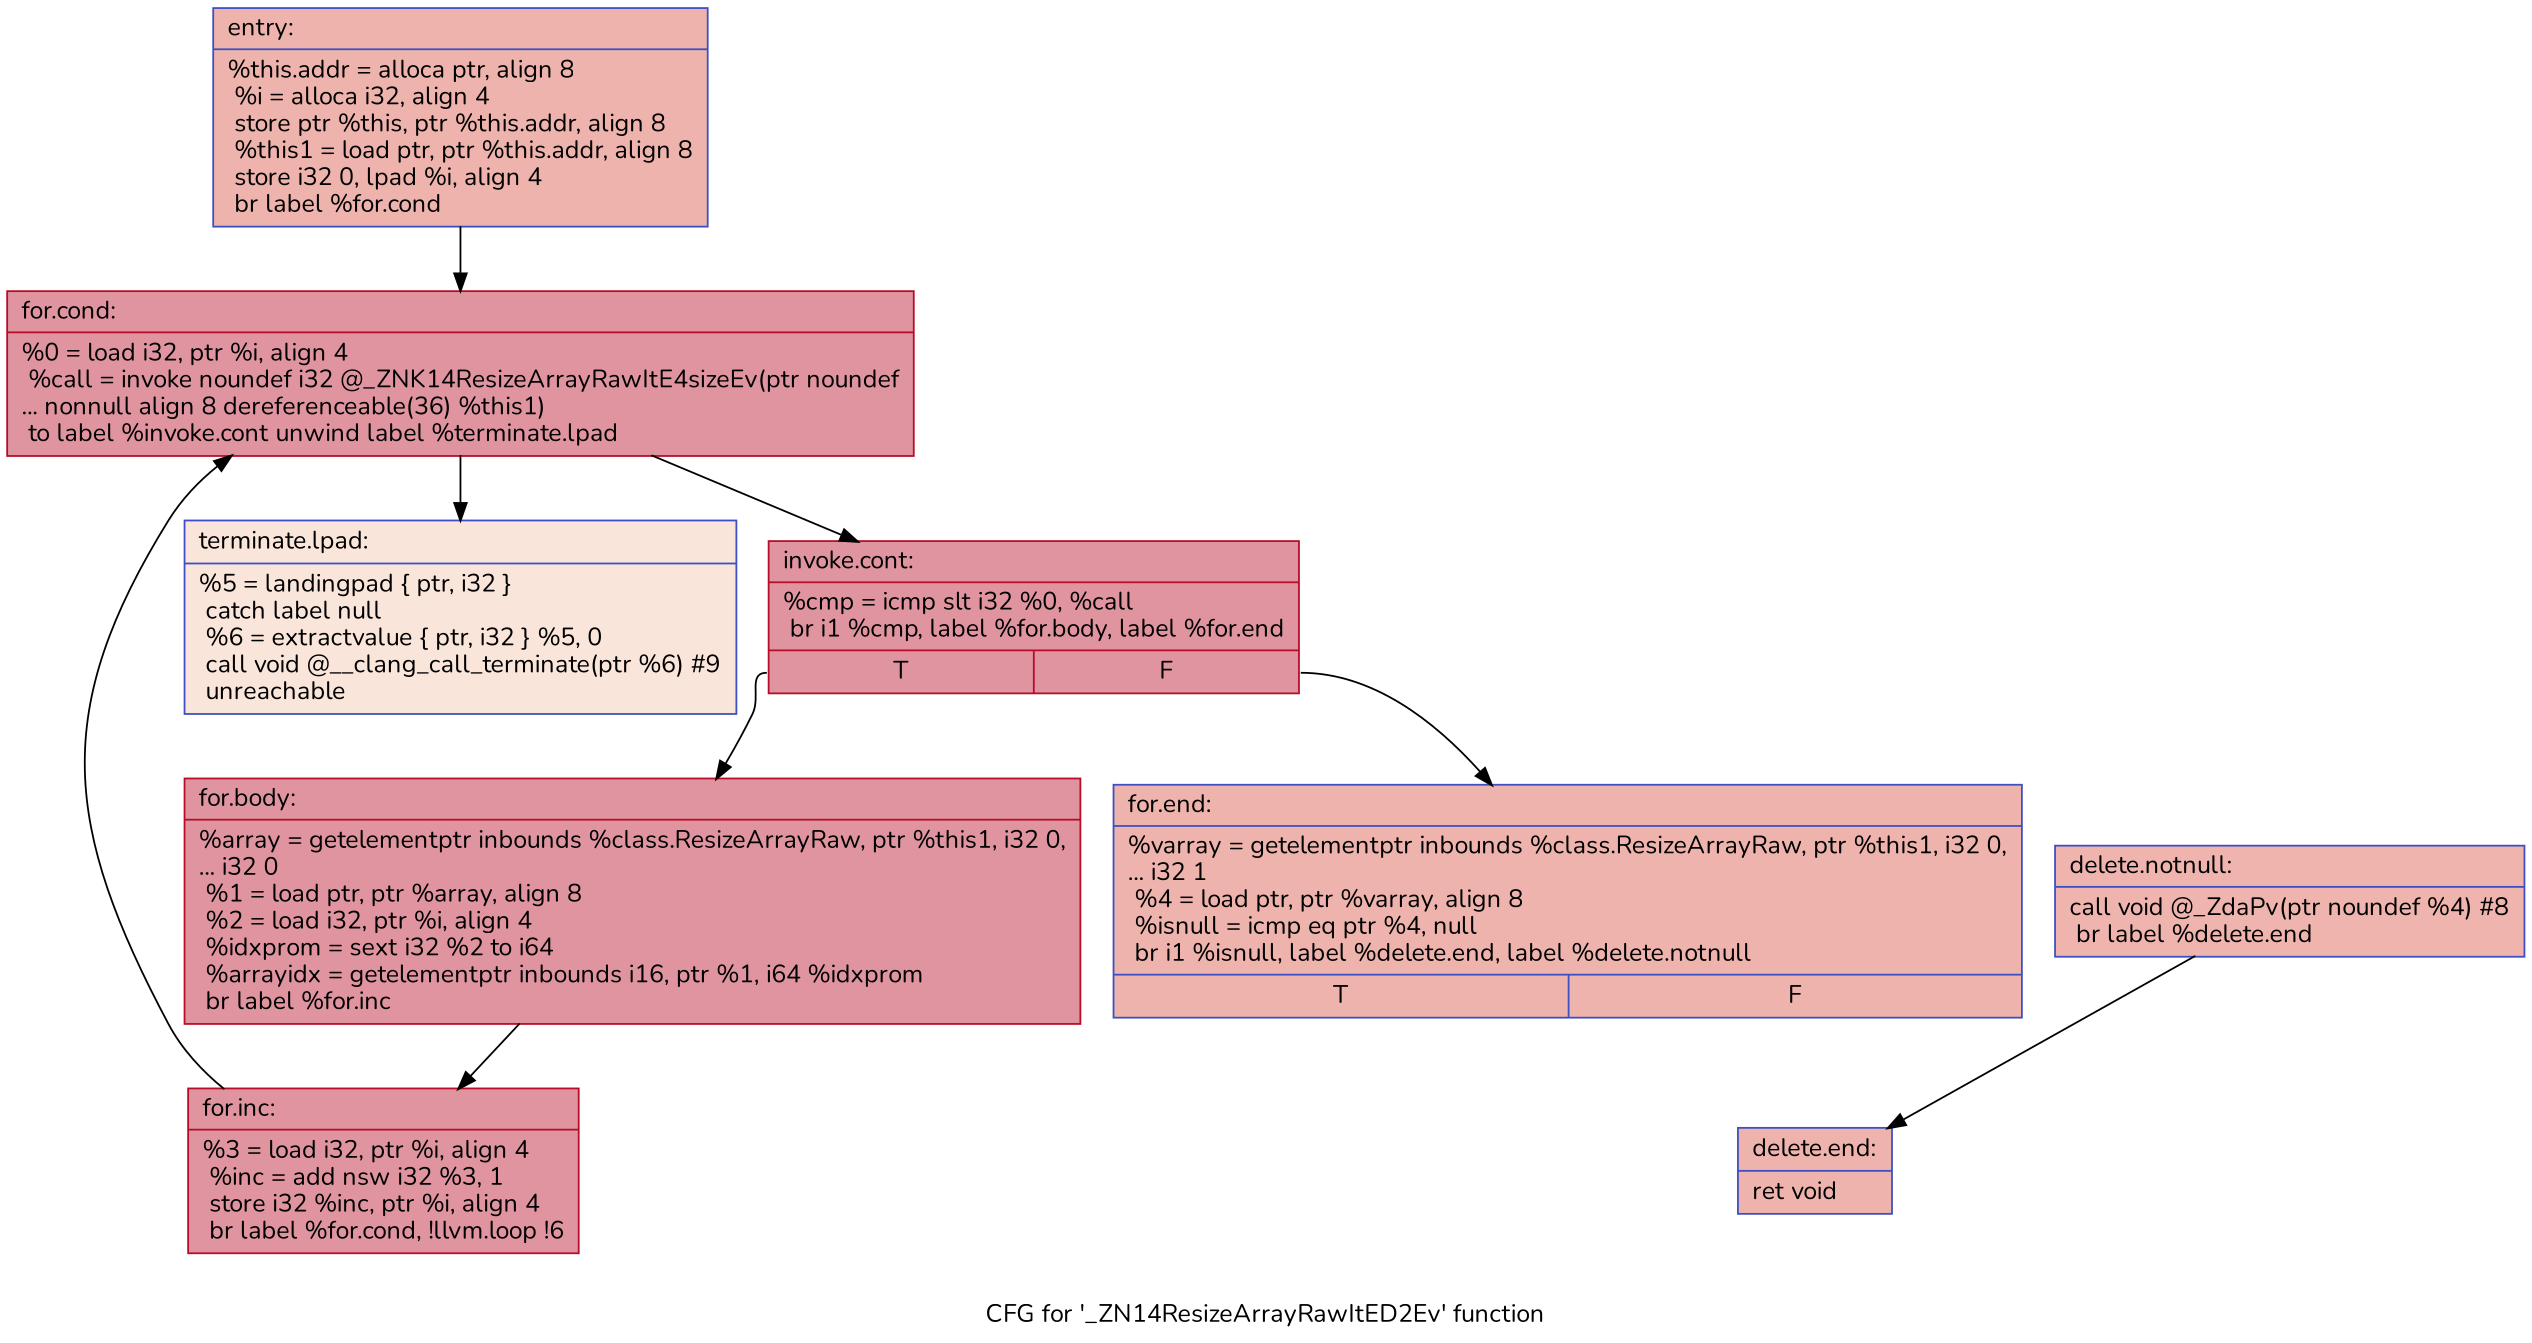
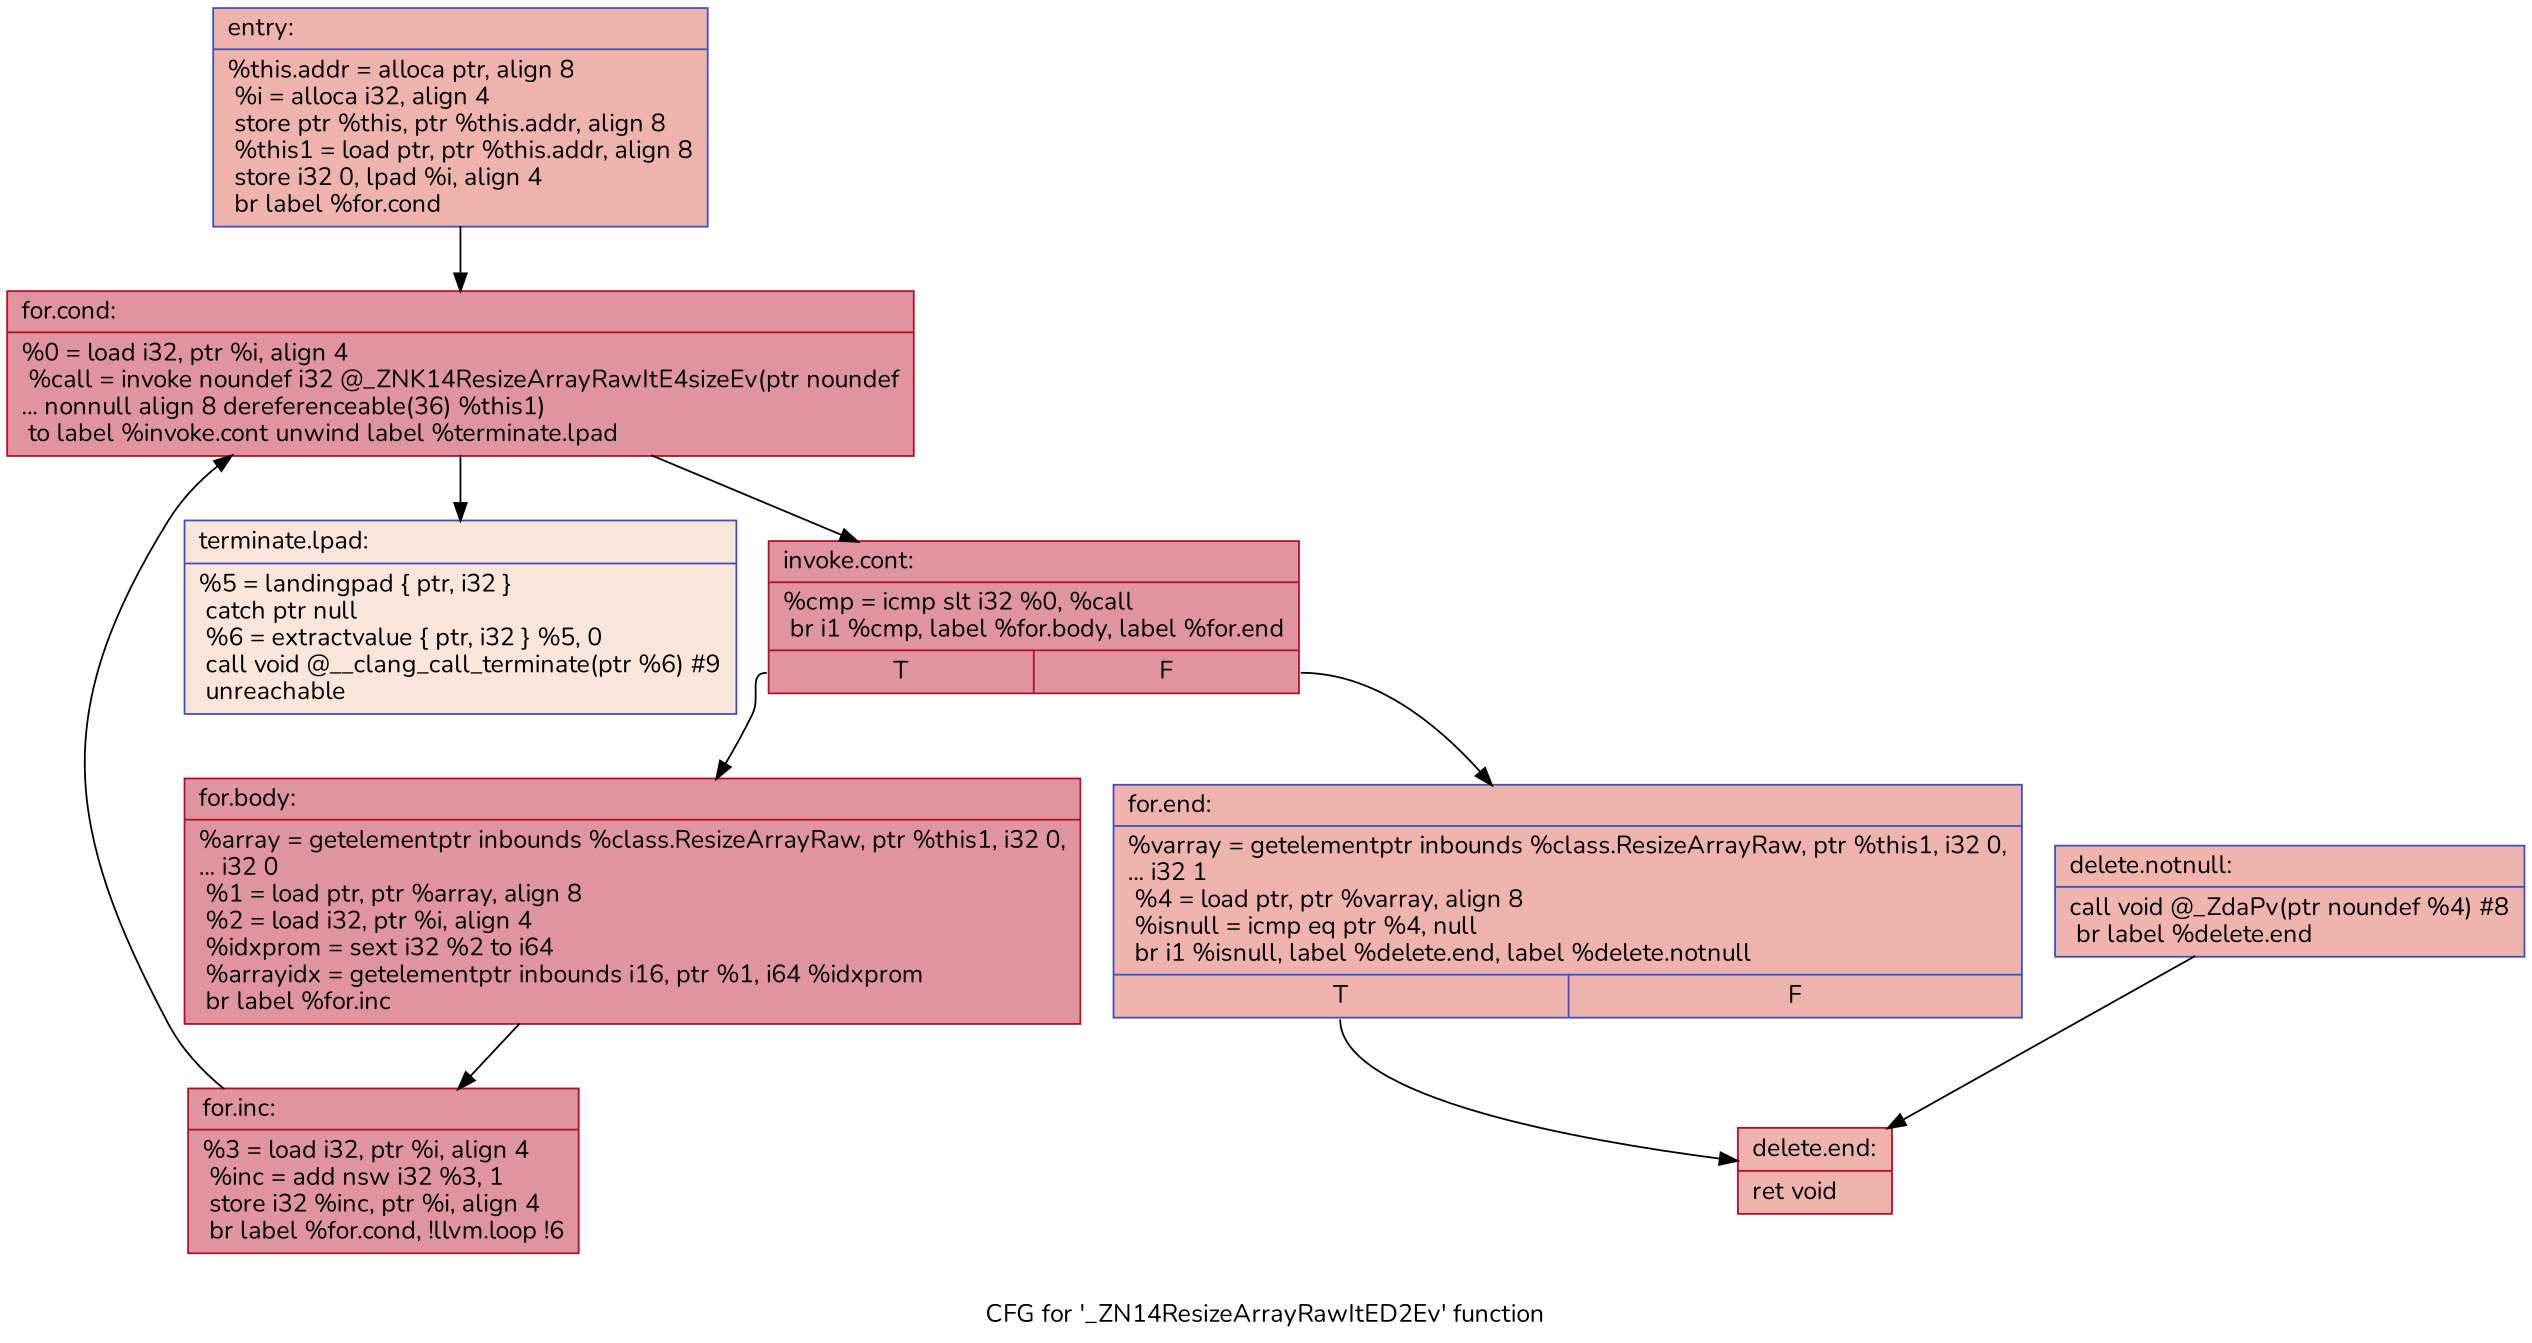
node "terminate.lpad:": text "catch label null" -> "catch ptr null"
edge "for.end:" -> "delete.end:": added
node "delete.end:": color #3d50c3ff -> #b70d28ff
